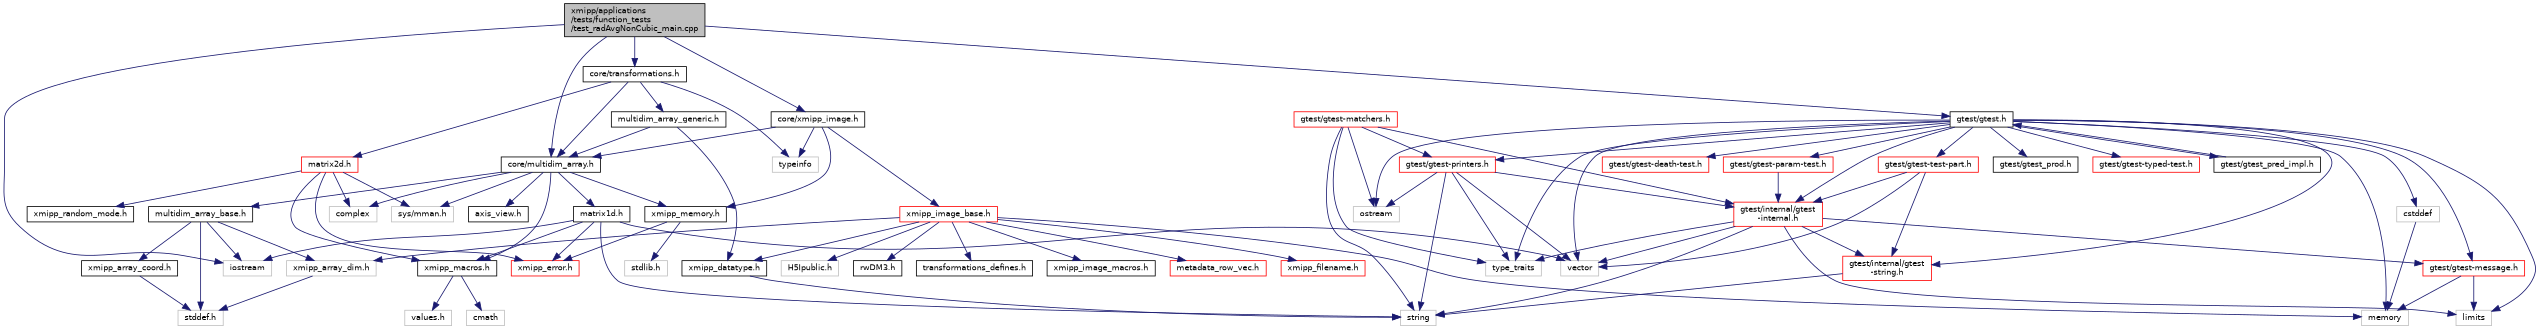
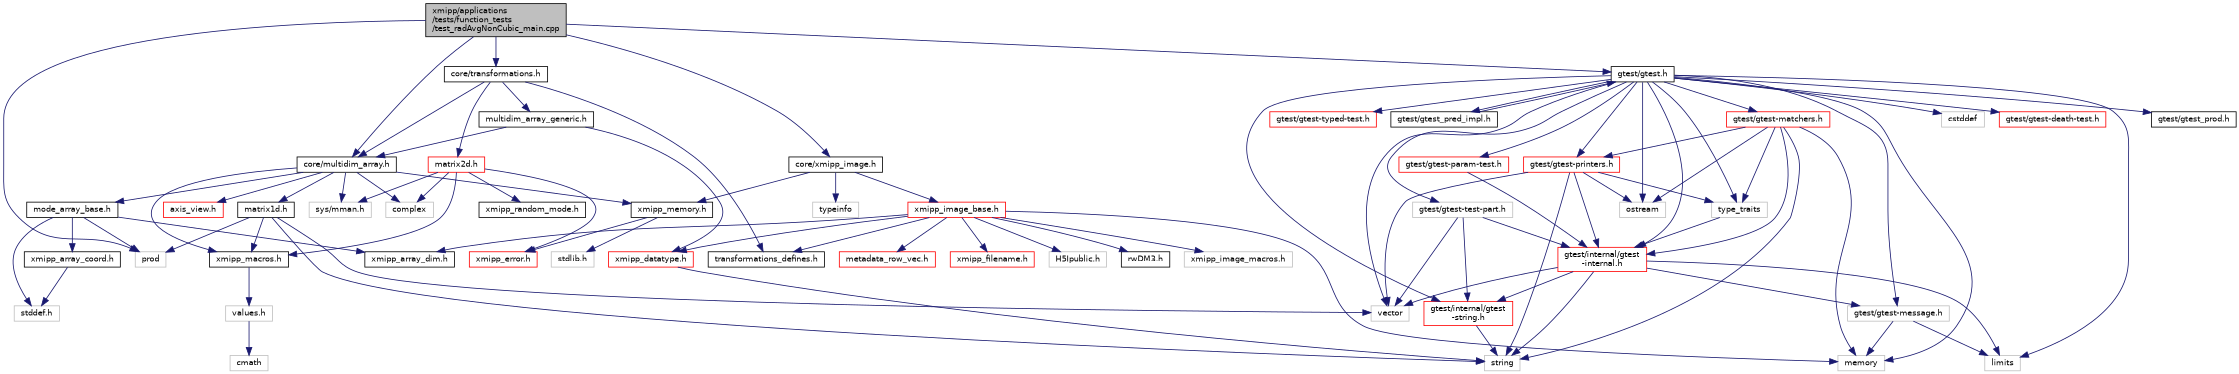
edge "gtest/gtest.h" -> "gtest/gtest-matchers.h": added
edge "core/transformations.h" -> "typeinfo": now "core/transformations.h" -> "transformations_defines.h"
edge "core/xmipp_image.h" -> "core/multidim_array.h": removed
node "gtest/gtest-test-part.h": color red -> grey75
node "multidim_array_base.h": label "multidim_array_base.h" -> "mode_array_base.h"
node "axis_view.h": color black -> red
edge "matrix1d.h" -> "xmipp_error.h": removed
edge "gtest/internal/gtest -internal.h" -> "type_traits": reversed
edge "cstddef" -> "memory": now "gtest/gtest-matchers.h" -> "memory"
node "iostream": label "iostream" -> "prod"
node "xmipp_array_dim.h": color grey75 -> black
node "xmipp_datatype.h": color black -> red
node "xmipp_image_macros.h": color black -> grey75
node "gtest/gtest-message.h": color red -> grey75
edge "xmipp_macros.h" -> "cmath": now "values.h" -> "cmath"
edge "xmipp_array_dim.h" -> "stddef.h": removed
